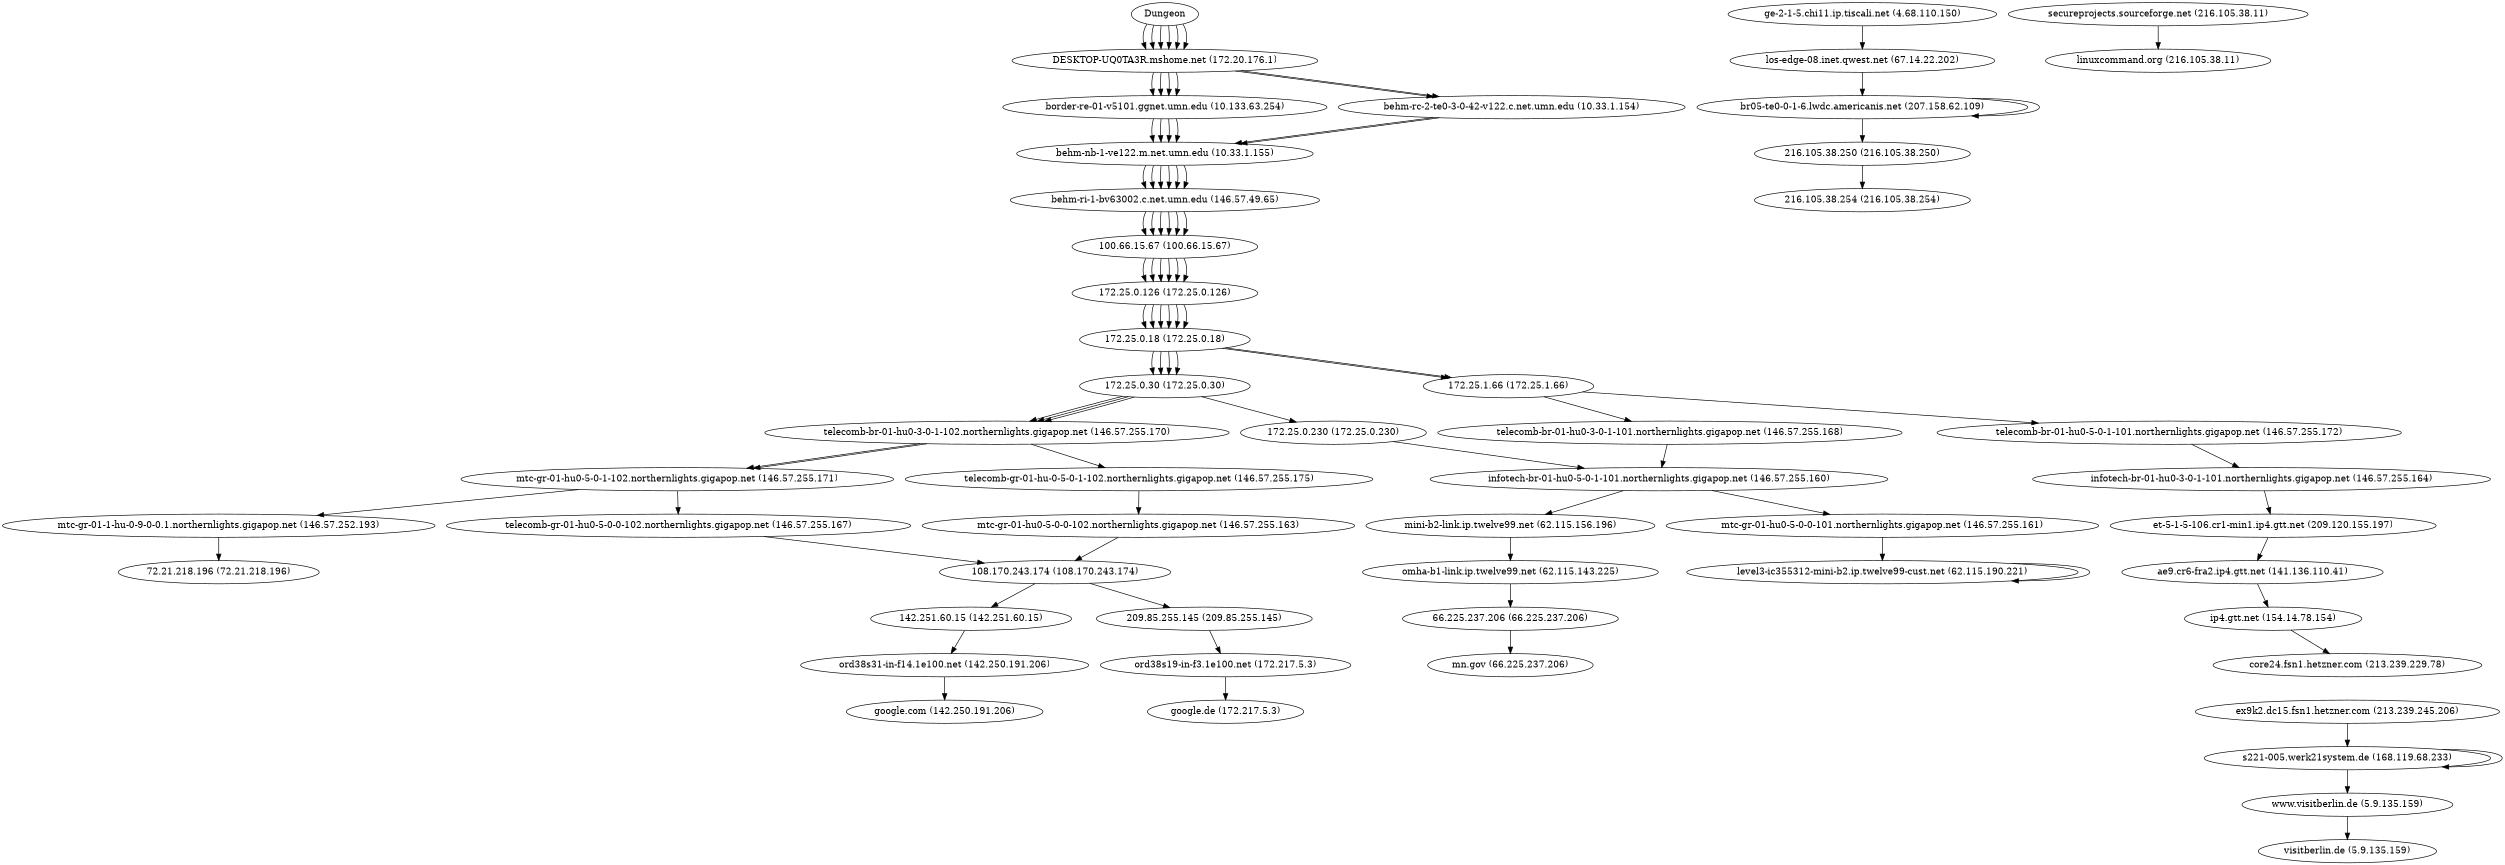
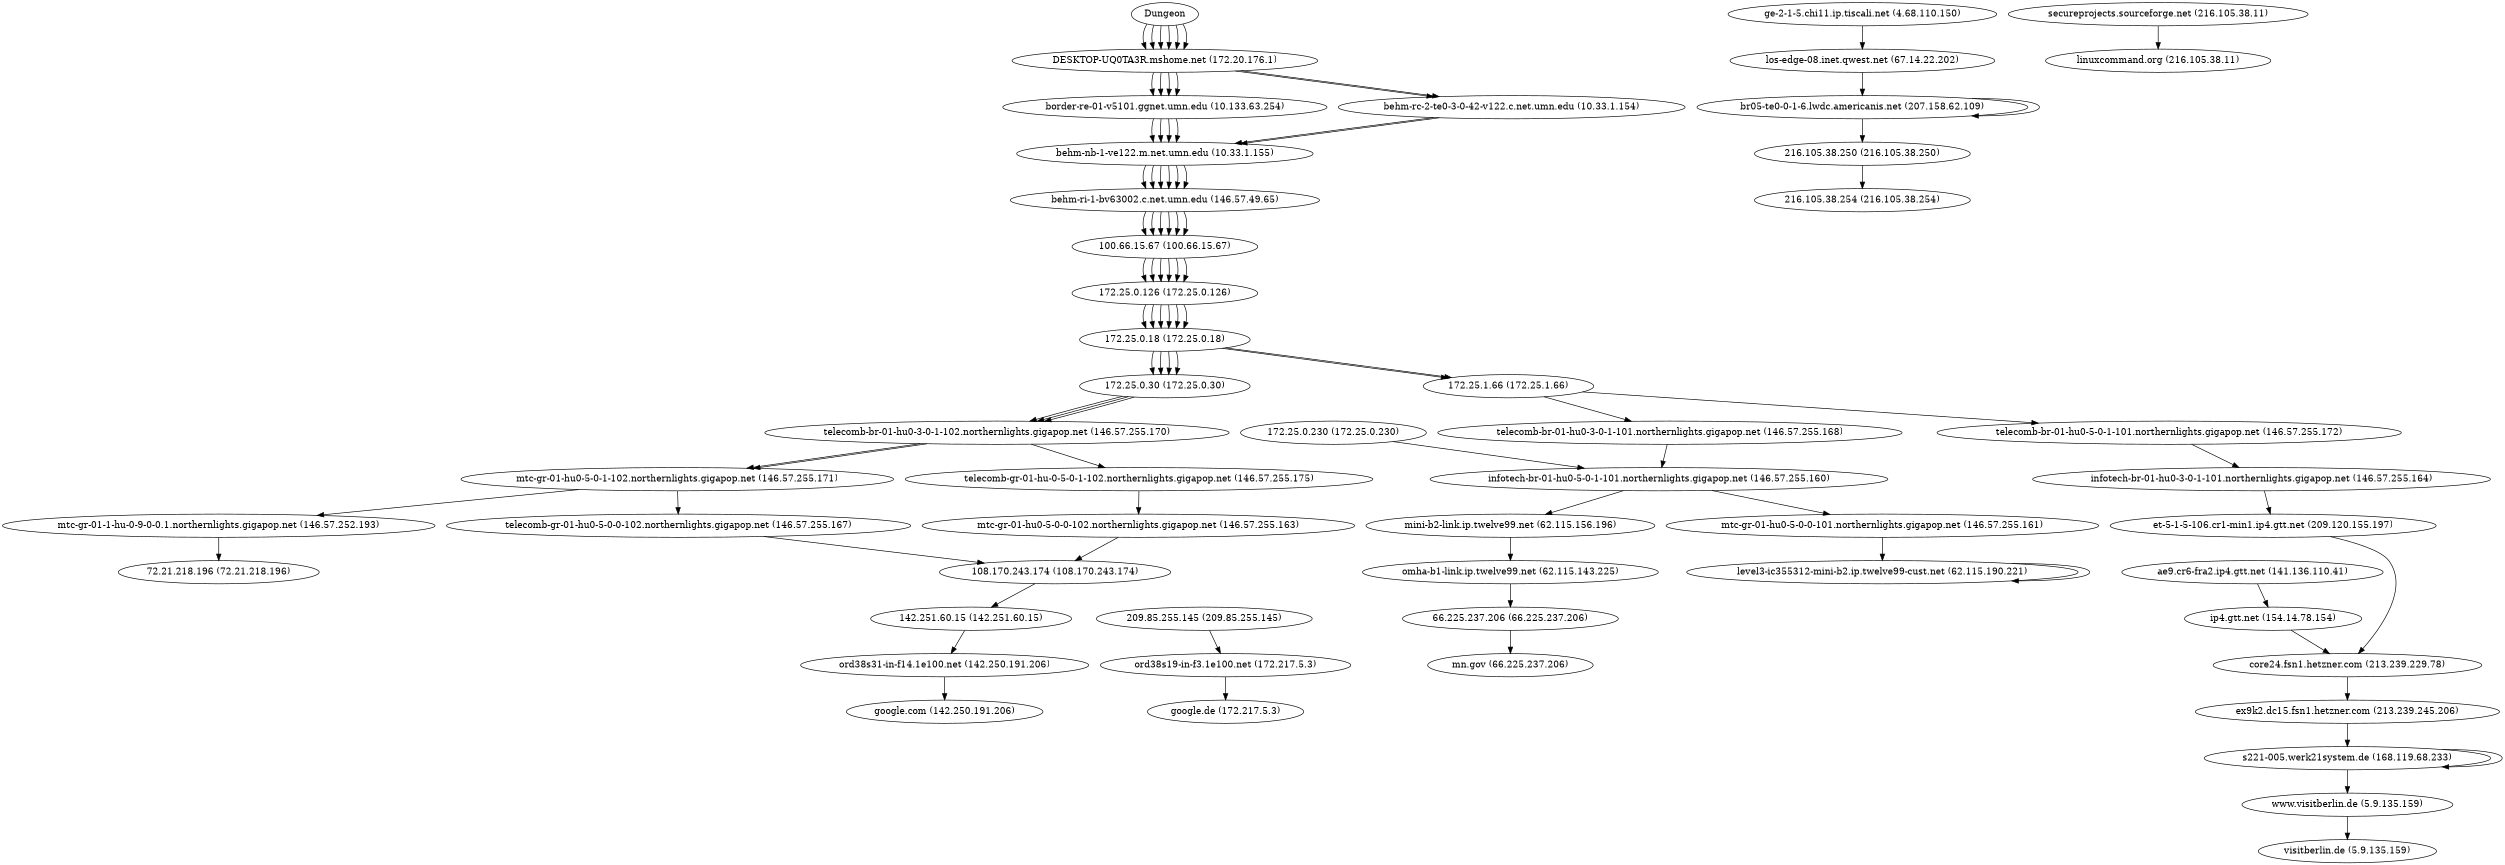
edge "172.25.0.30 (172.25.0.30)" -> "172.25.0.230 (172.25.0.230)": removed
edge "et-5-1-5-106.cr1-min1.ip4.gtt.net (209.120.155.197)" -> "ae9.cr6-fra2.ip4.gtt.net (141.136.110.41)": now "et-5-1-5-106.cr1-min1.ip4.gtt.net (209.120.155.197)" -> "core24.fsn1.hetzner.com (213.239.229.78)"
edge "108.170.243.174 (108.170.243.174)" -> "209.85.255.145 (209.85.255.145)": removed
edge "core24.fsn1.hetzner.com (213.239.229.78)" -> "ex9k2.dc15.fsn1.hetzner.com (213.239.245.206)": added
